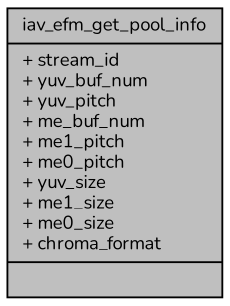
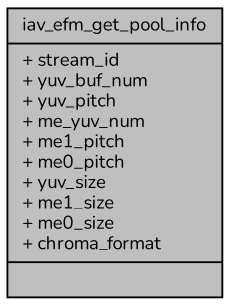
node "iav_efm_get_pool_info": text "+ me_buf_num" -> "+ me_yuv_num"
